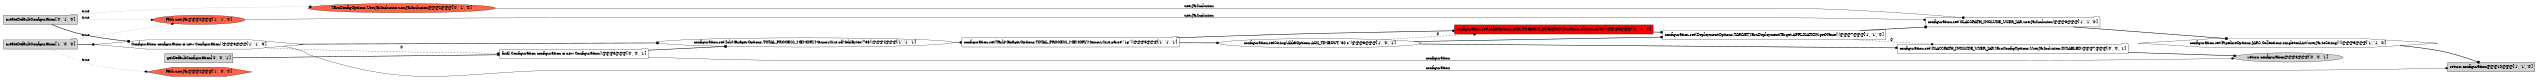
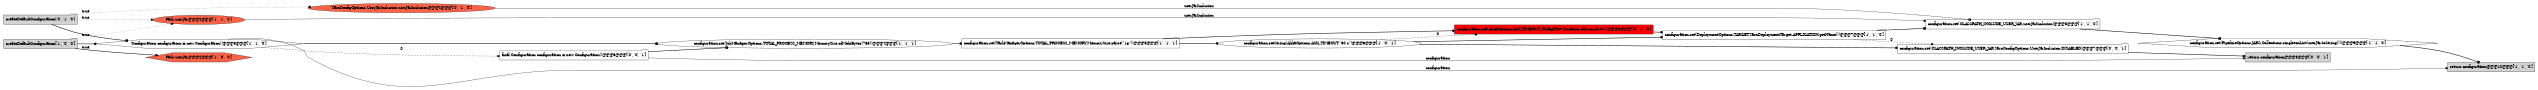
node "return configuration@@@8@@@['0', '0', '1']": shape ellipse -> box
node "getDefaultConfiguration['0', '0', '1']": removed
edge "createDefaultConfiguration['1', '0', '0']" -> "Path userJar@@@2@@@['1', '0', '0']": style dotted -> bold
